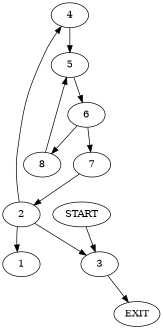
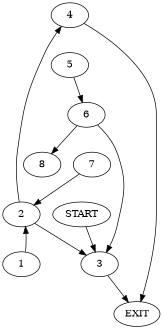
edge "4" -> "5": now "4" -> "EXIT"
edge "8" -> "5": removed
edge "6" -> "7": now "6" -> "3"
edge "2" -> "1": reversed
